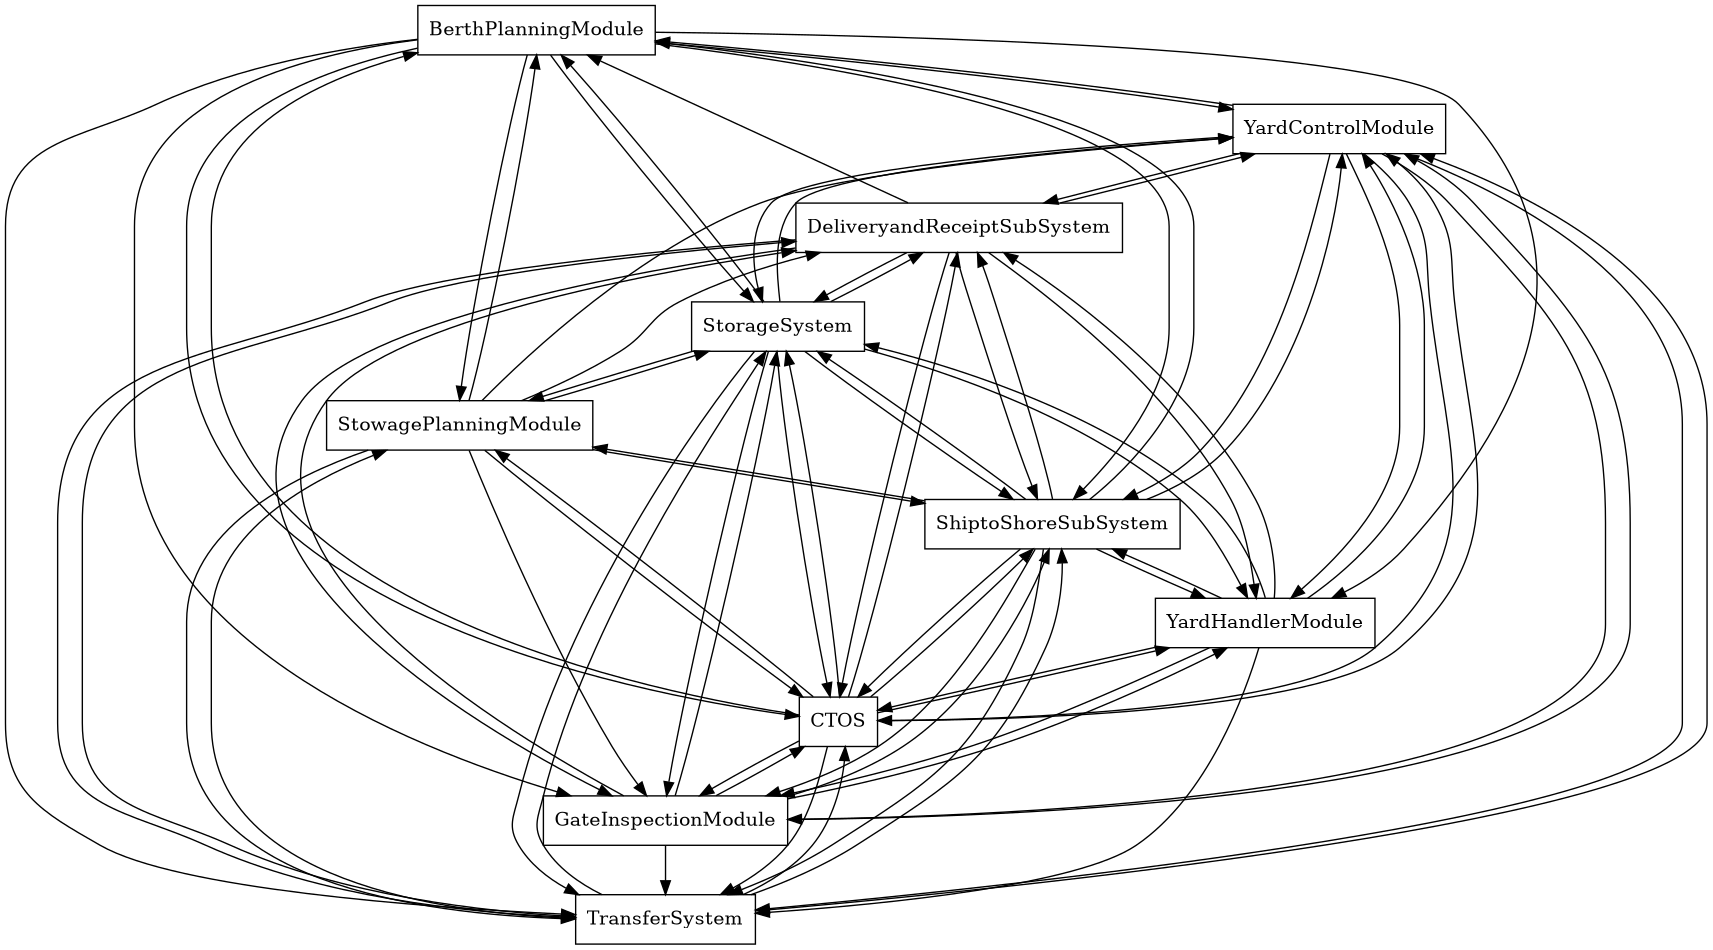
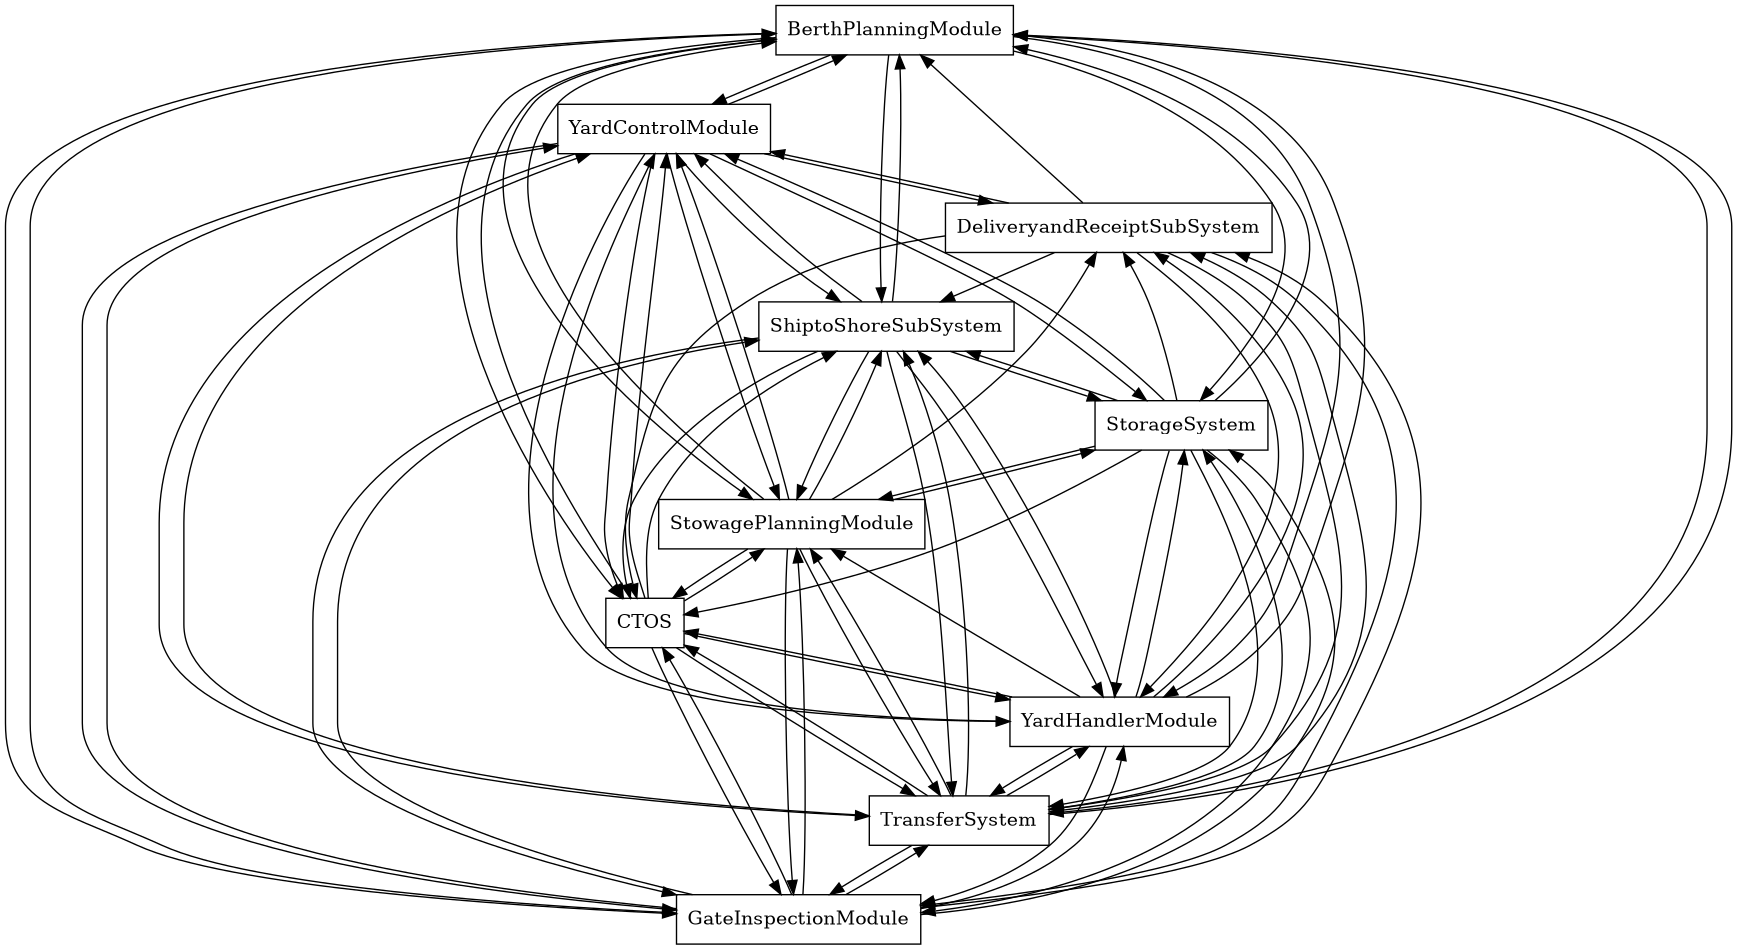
edge "DeliveryandReceiptSubSystem" -> "StorageSystem": removed
edge "YardHandlerModule" -> "BerthPlanningModule": added
edge "YardControlModule" -> "StowagePlanningModule": added
edge "TransferSystem" -> "BerthPlanningModule": added
edge "ShiptoShoreSubSystem" -> "DeliveryandReceiptSubSystem": removed
edge "GateInspectionModule" -> "BerthPlanningModule": added
edge "CTOS" -> "DeliveryandReceiptSubSystem": removed
edge "CTOS" -> "StorageSystem": removed
edge "YardHandlerModule" -> "StowagePlanningModule": added
edge "GateInspectionModule" -> "StowagePlanningModule": added
edge "TransferSystem" -> "YardHandlerModule": added
edge "TransferSystem" -> "GateInspectionModule": added
